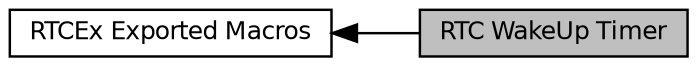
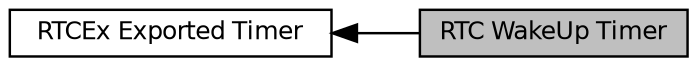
node "RTCEx Exported Macros": label "RTCEx Exported Macros" -> "RTCEx Exported Timer"
